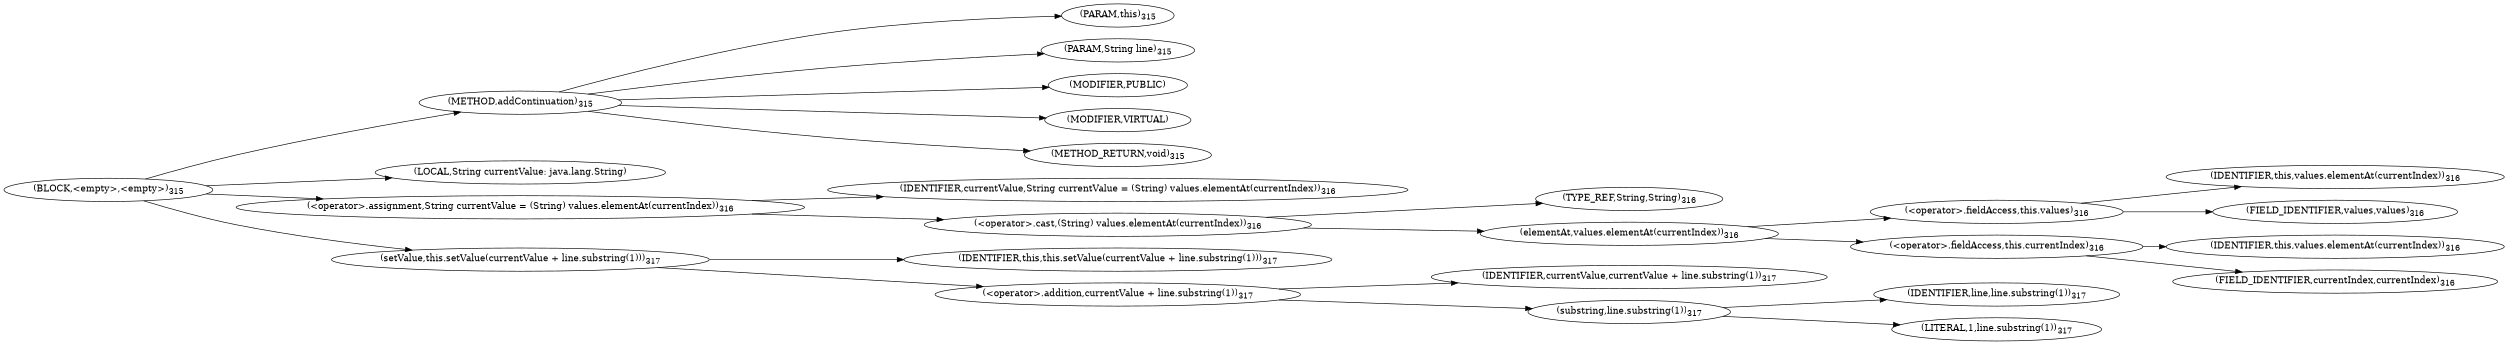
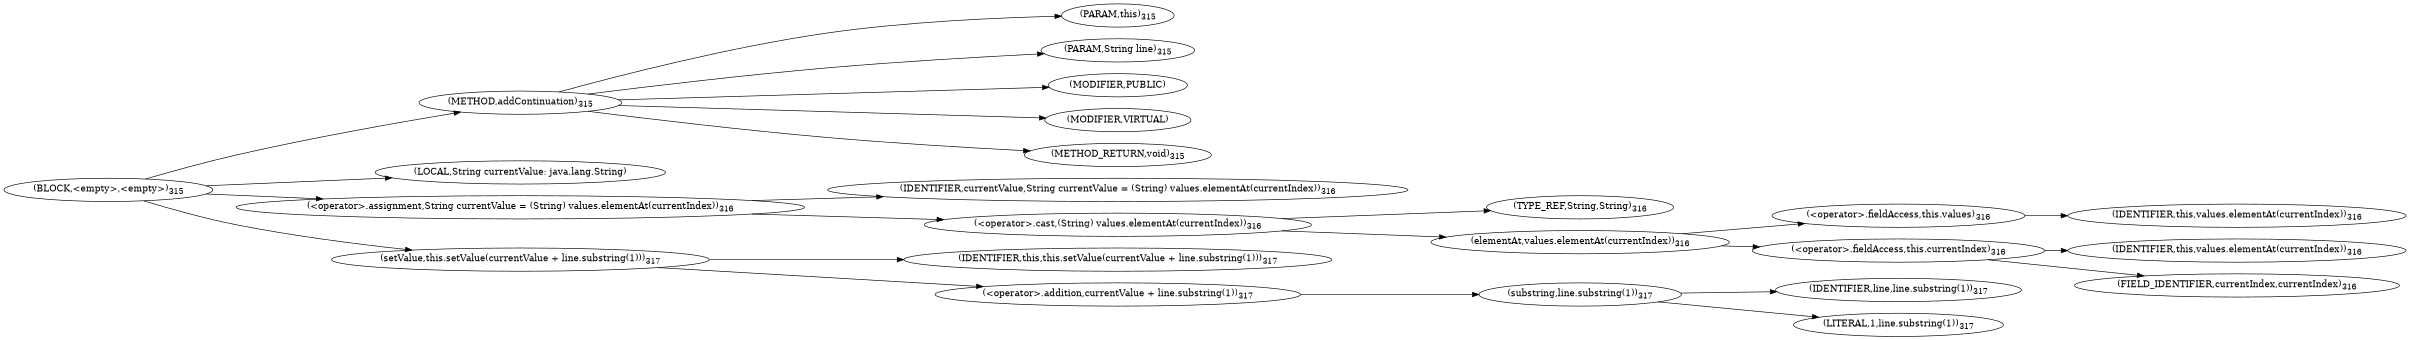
node "(FIELD_IDENTIFIER,values,values)": removed
node "(IDENTIFIER,currentValue,currentValue + line.substring(1))": removed
